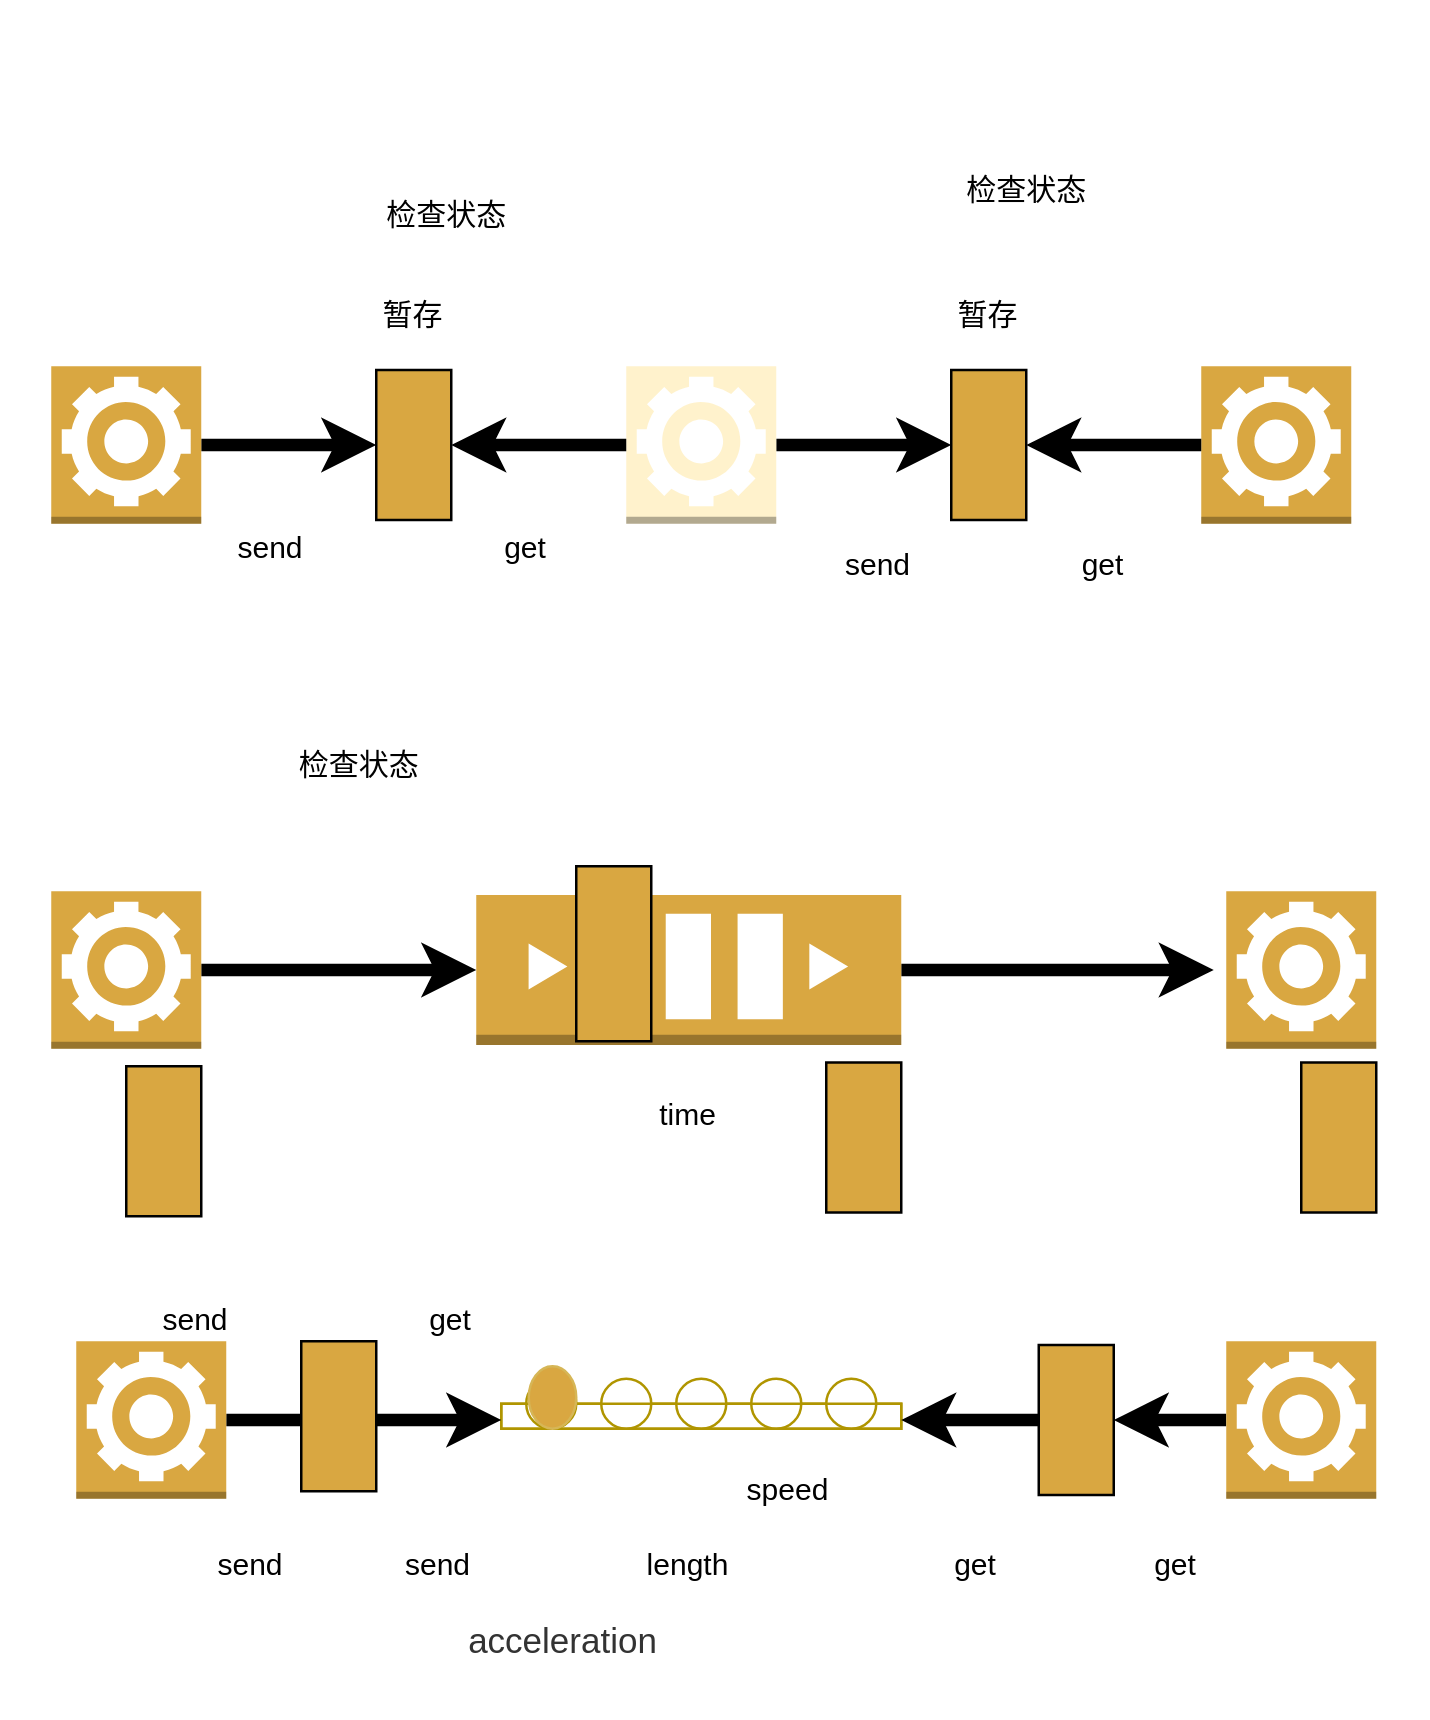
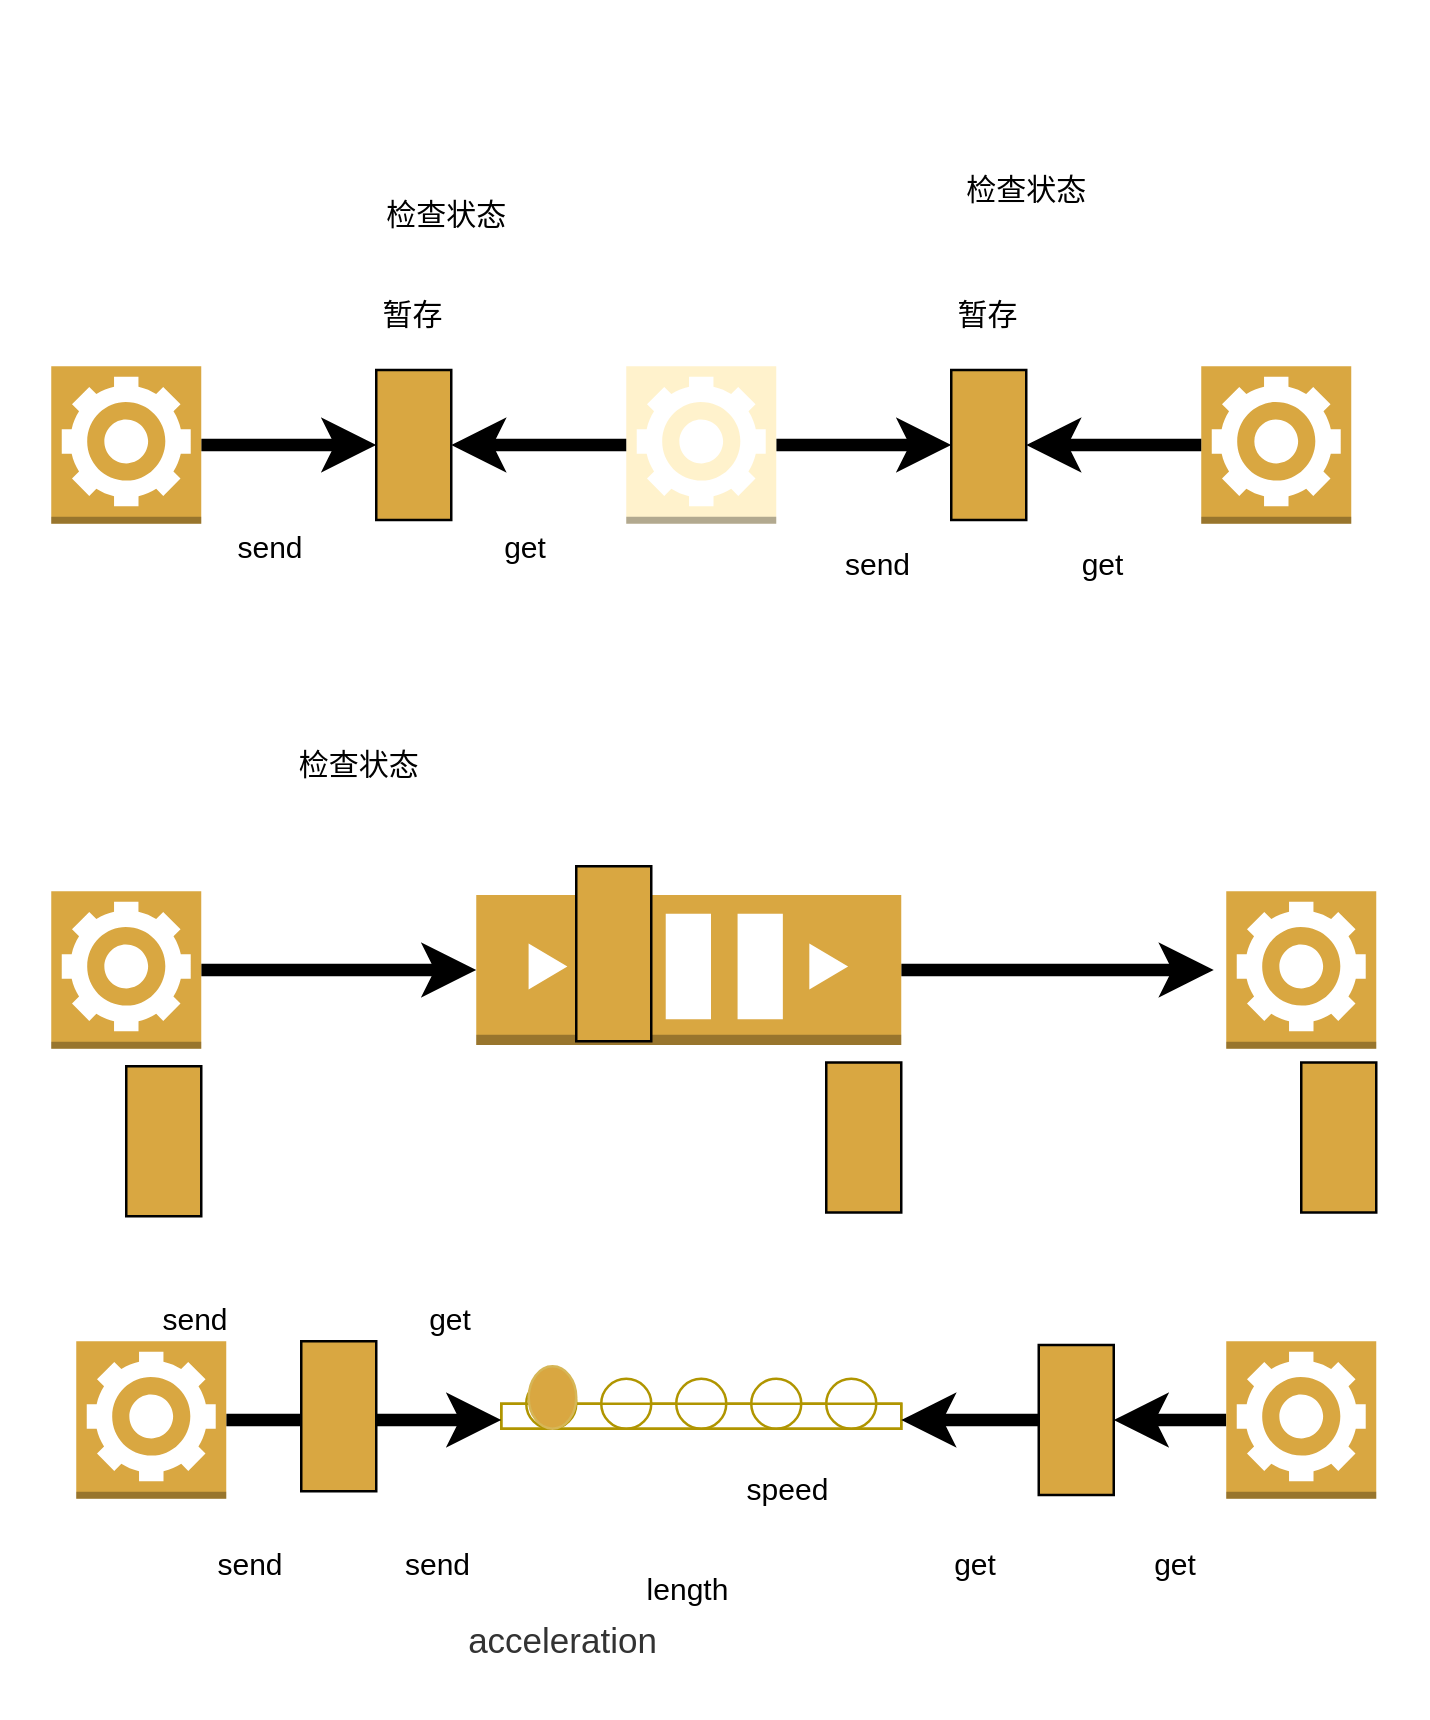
node "time": removed
node "length": moved (689, 1566) -> (689, 1591)
